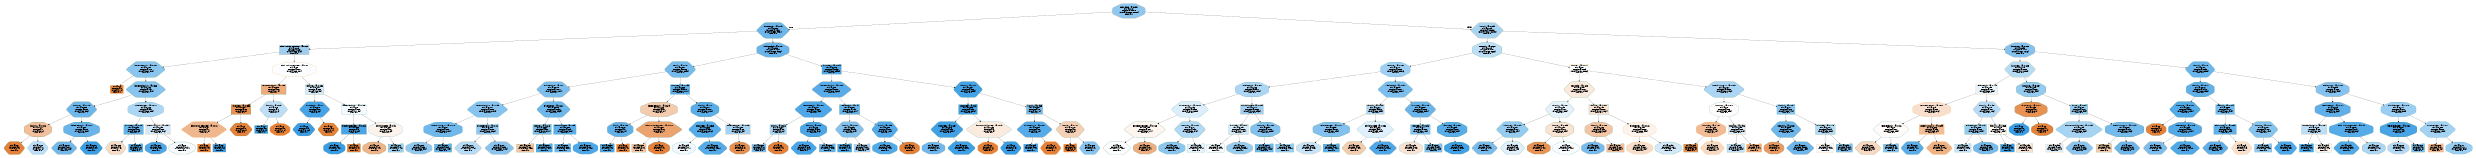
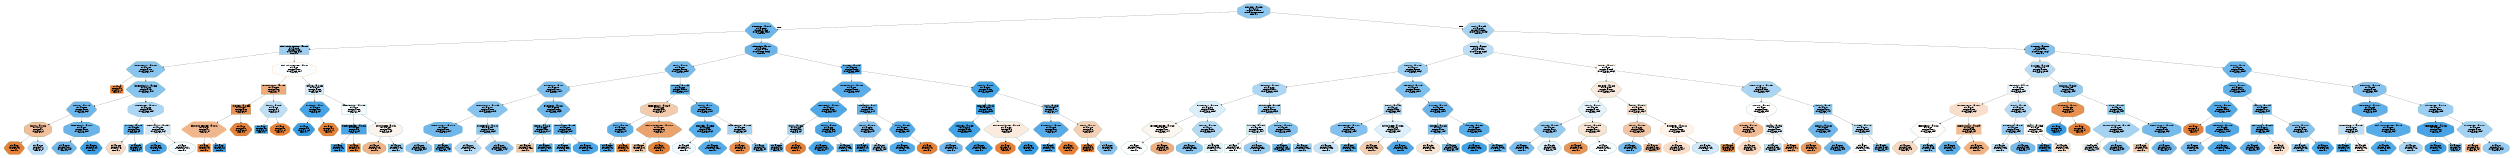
node "gini = 0.0 samples = 8 value = [0, 13] class = 1": shape octagon -> folder
node "gini = 0.41 samples = 57 value = [25, 62] class = 1": added
node "gini = 0.314 samples = 398 value = [117, 484] class = 1": added
node "gini = 0.495 samples = 229 value = [164, 200] class = 1": label "gini = 0.495 samples = 229 value = [164, 200] class = 1" -> "wbc = 0.495 samples = 229 value = [164, 200] class = 1"
node "gini = 0.078 samples = 31 value = [2, 47] class = 1": fillcolor #b2d9f5 -> #41a1e6
